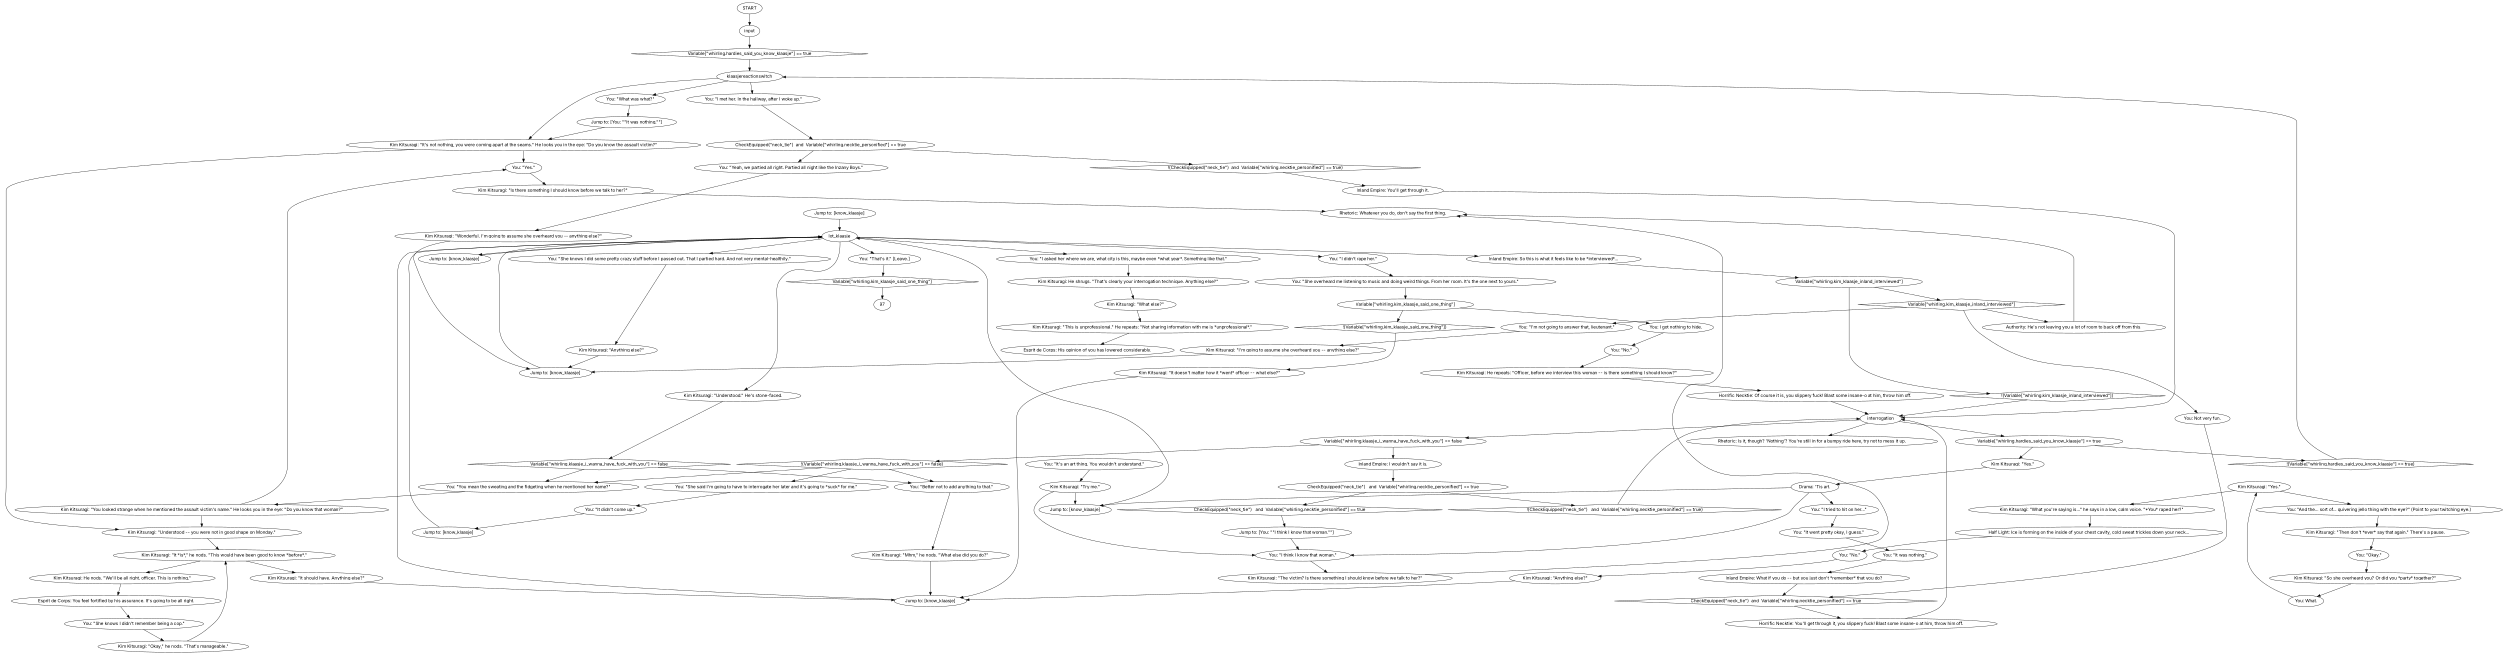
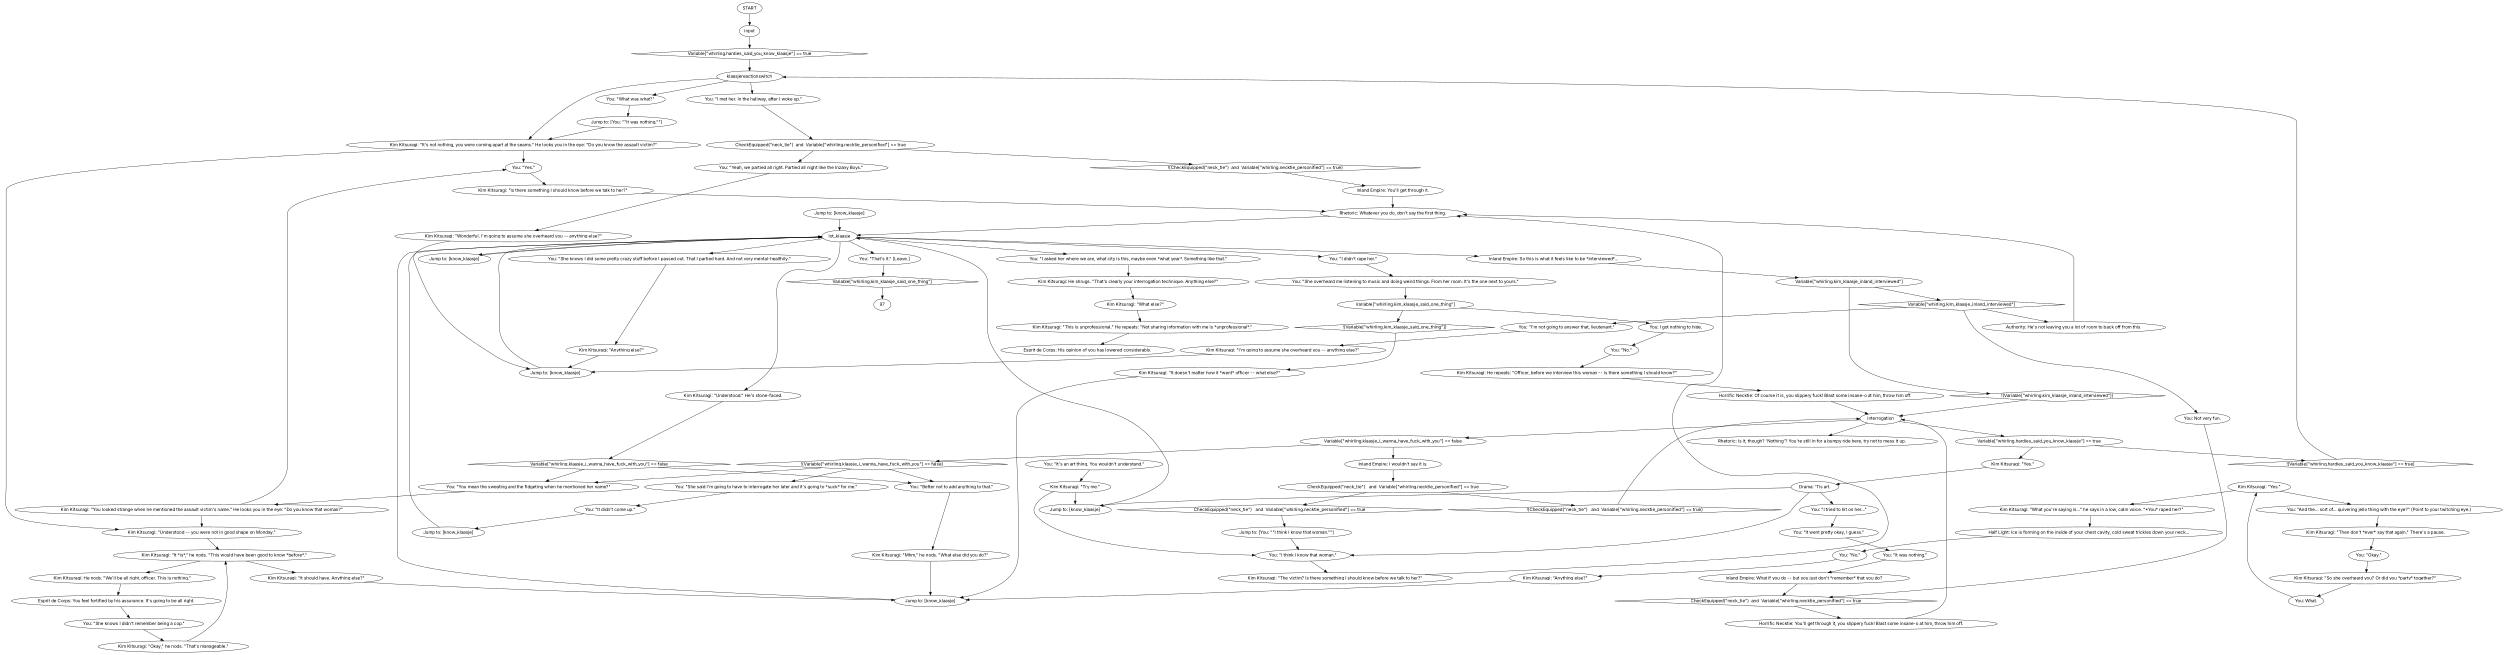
edge "Inland Empire: You'll get through it." -> "interrogation": now "Inland Empire: You'll get through it." -> "Rhetoric: Whatever you do, don't say the first thing."
edge "Rhetoric: Whatever you do, don't say the first thing." -> "lot_klaasje": added
